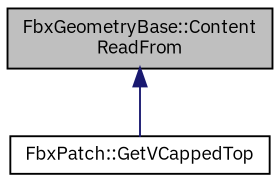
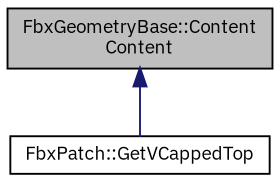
node "FbxGeometryBase::Content ReadFrom": label "FbxGeometryBase::Content ReadFrom" -> "FbxGeometryBase::Content Content"
